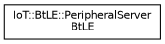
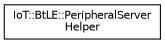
node "IoT::BtLE::PeripheralServer BtLE": label "IoT::BtLE::PeripheralServer BtLE" -> "IoT::BtLE::PeripheralServer Helper"
